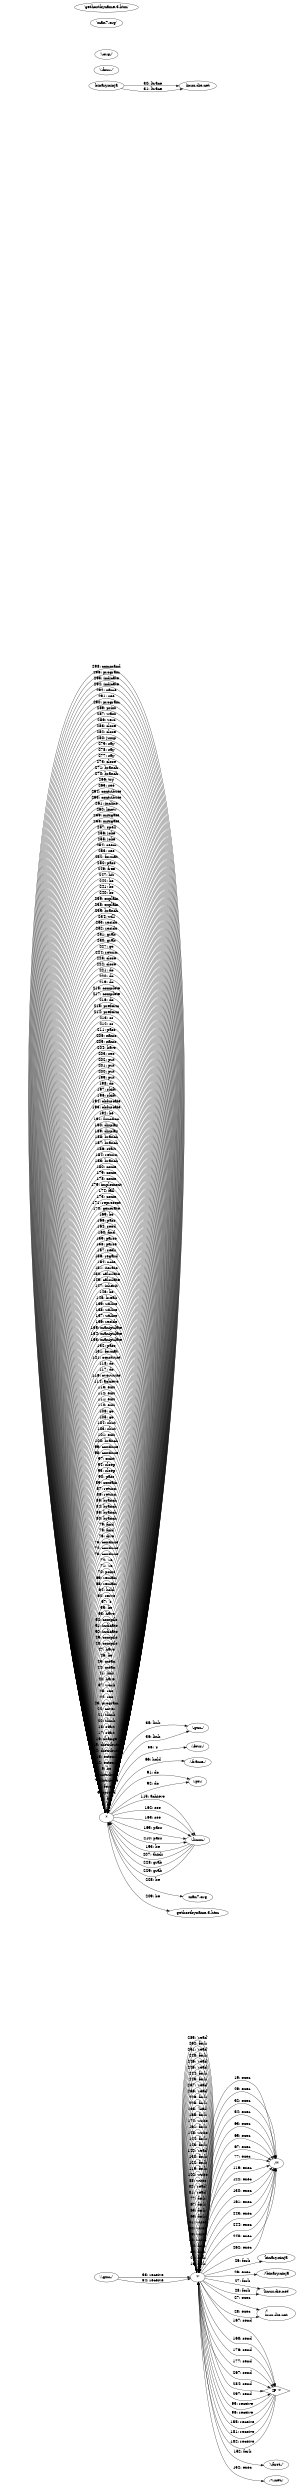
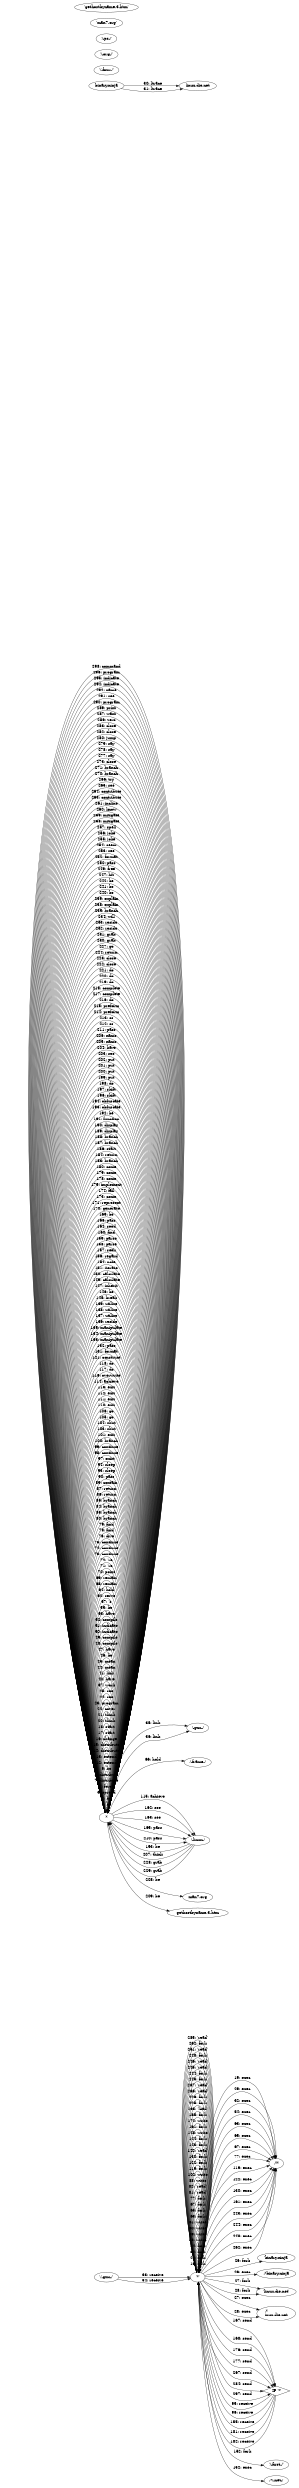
node "'/-ps-/'": added
node "/-four-/": removed
node "/-ps-/": removed
